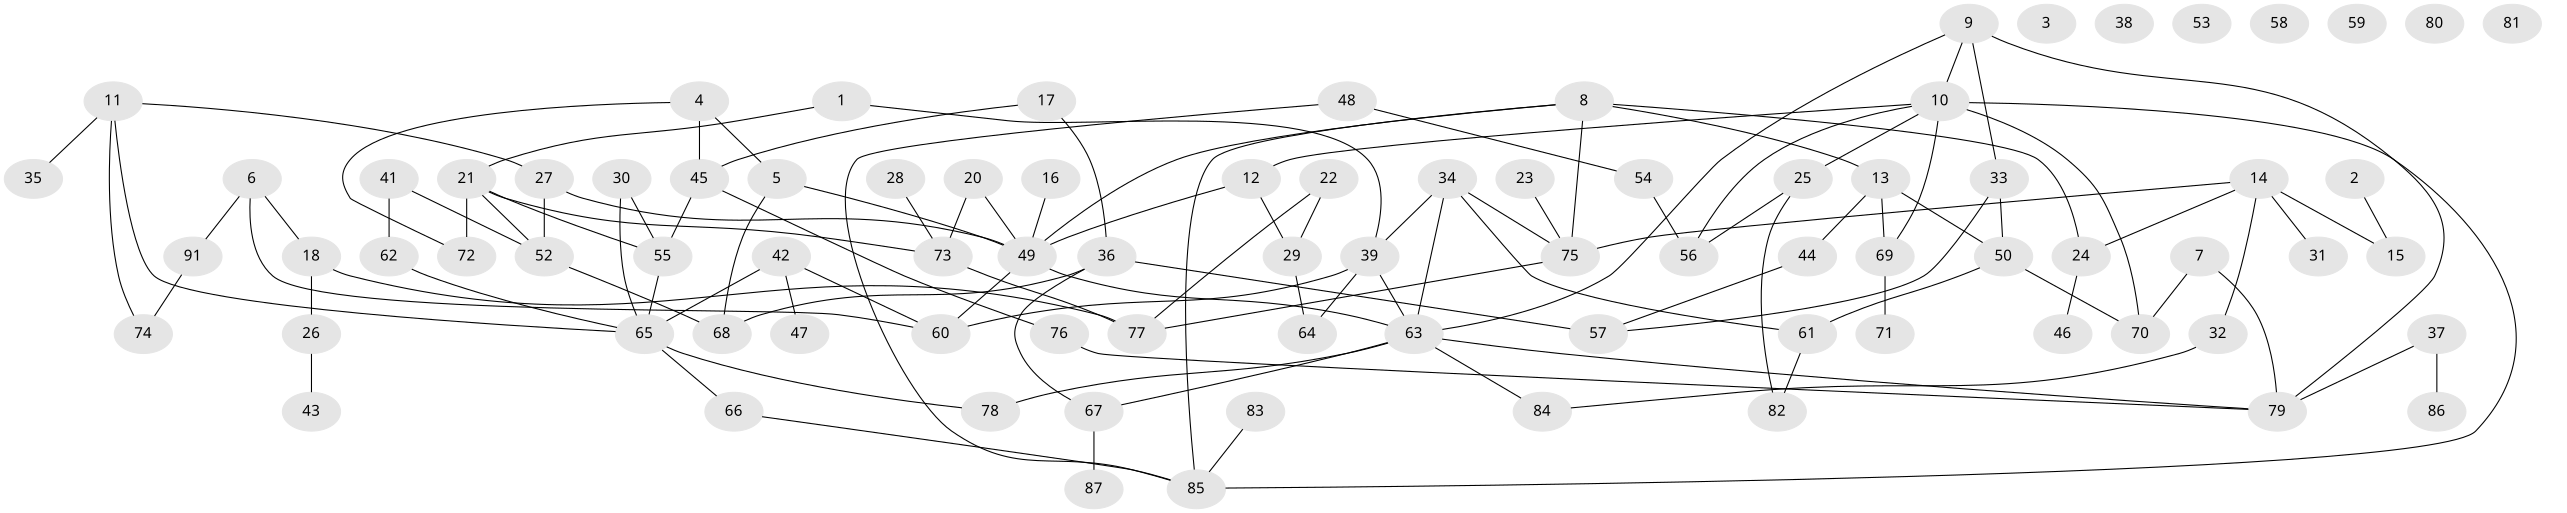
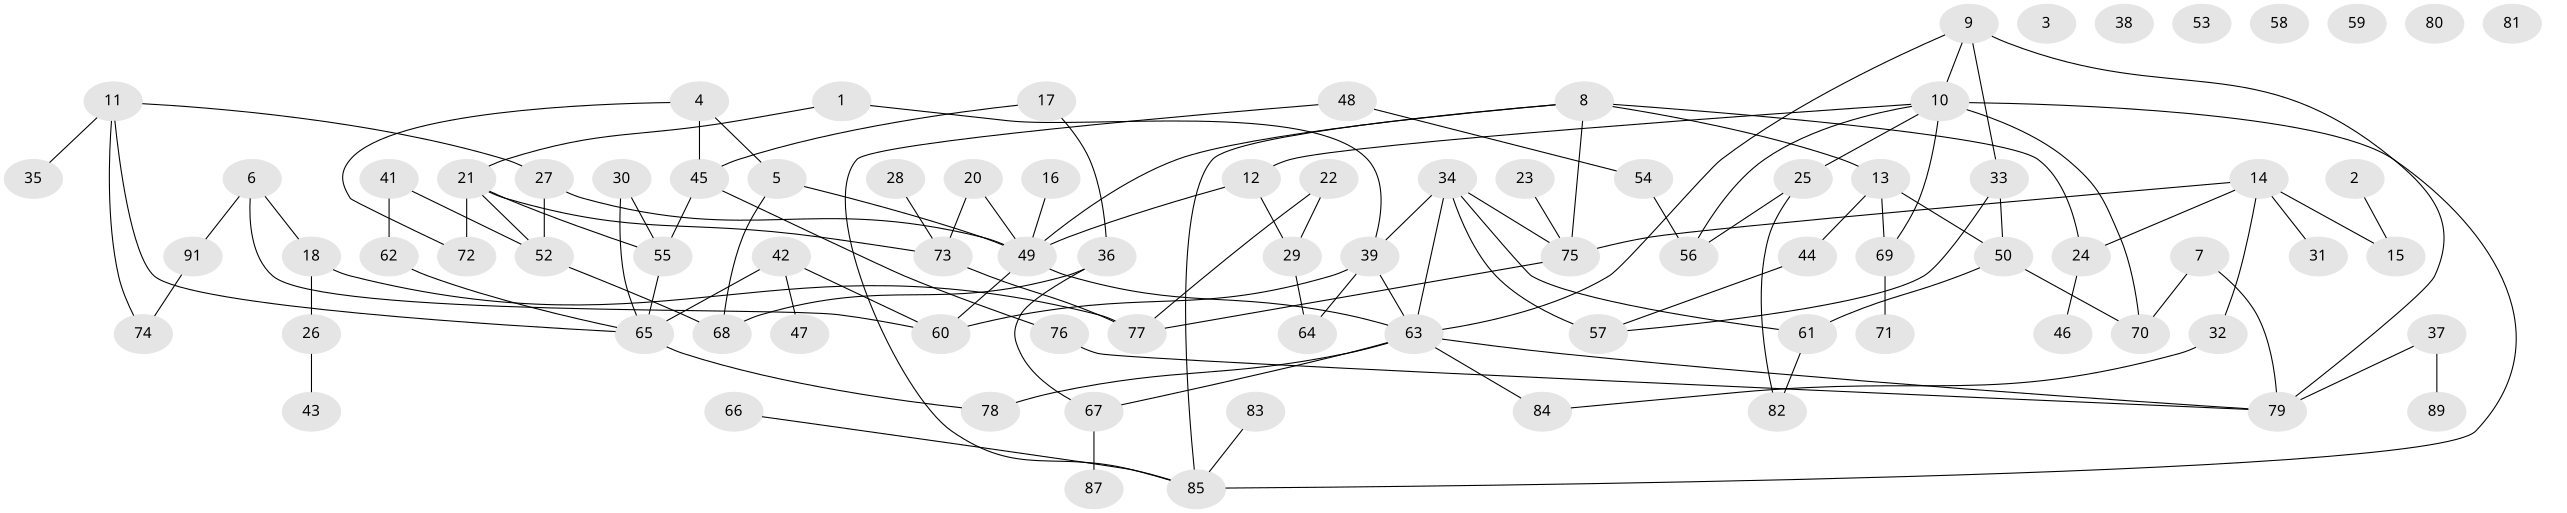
edge "36" -- "57": now "34" -- "57"
edge "65" -- "66": removed
node "86": label "86" -> "89"
